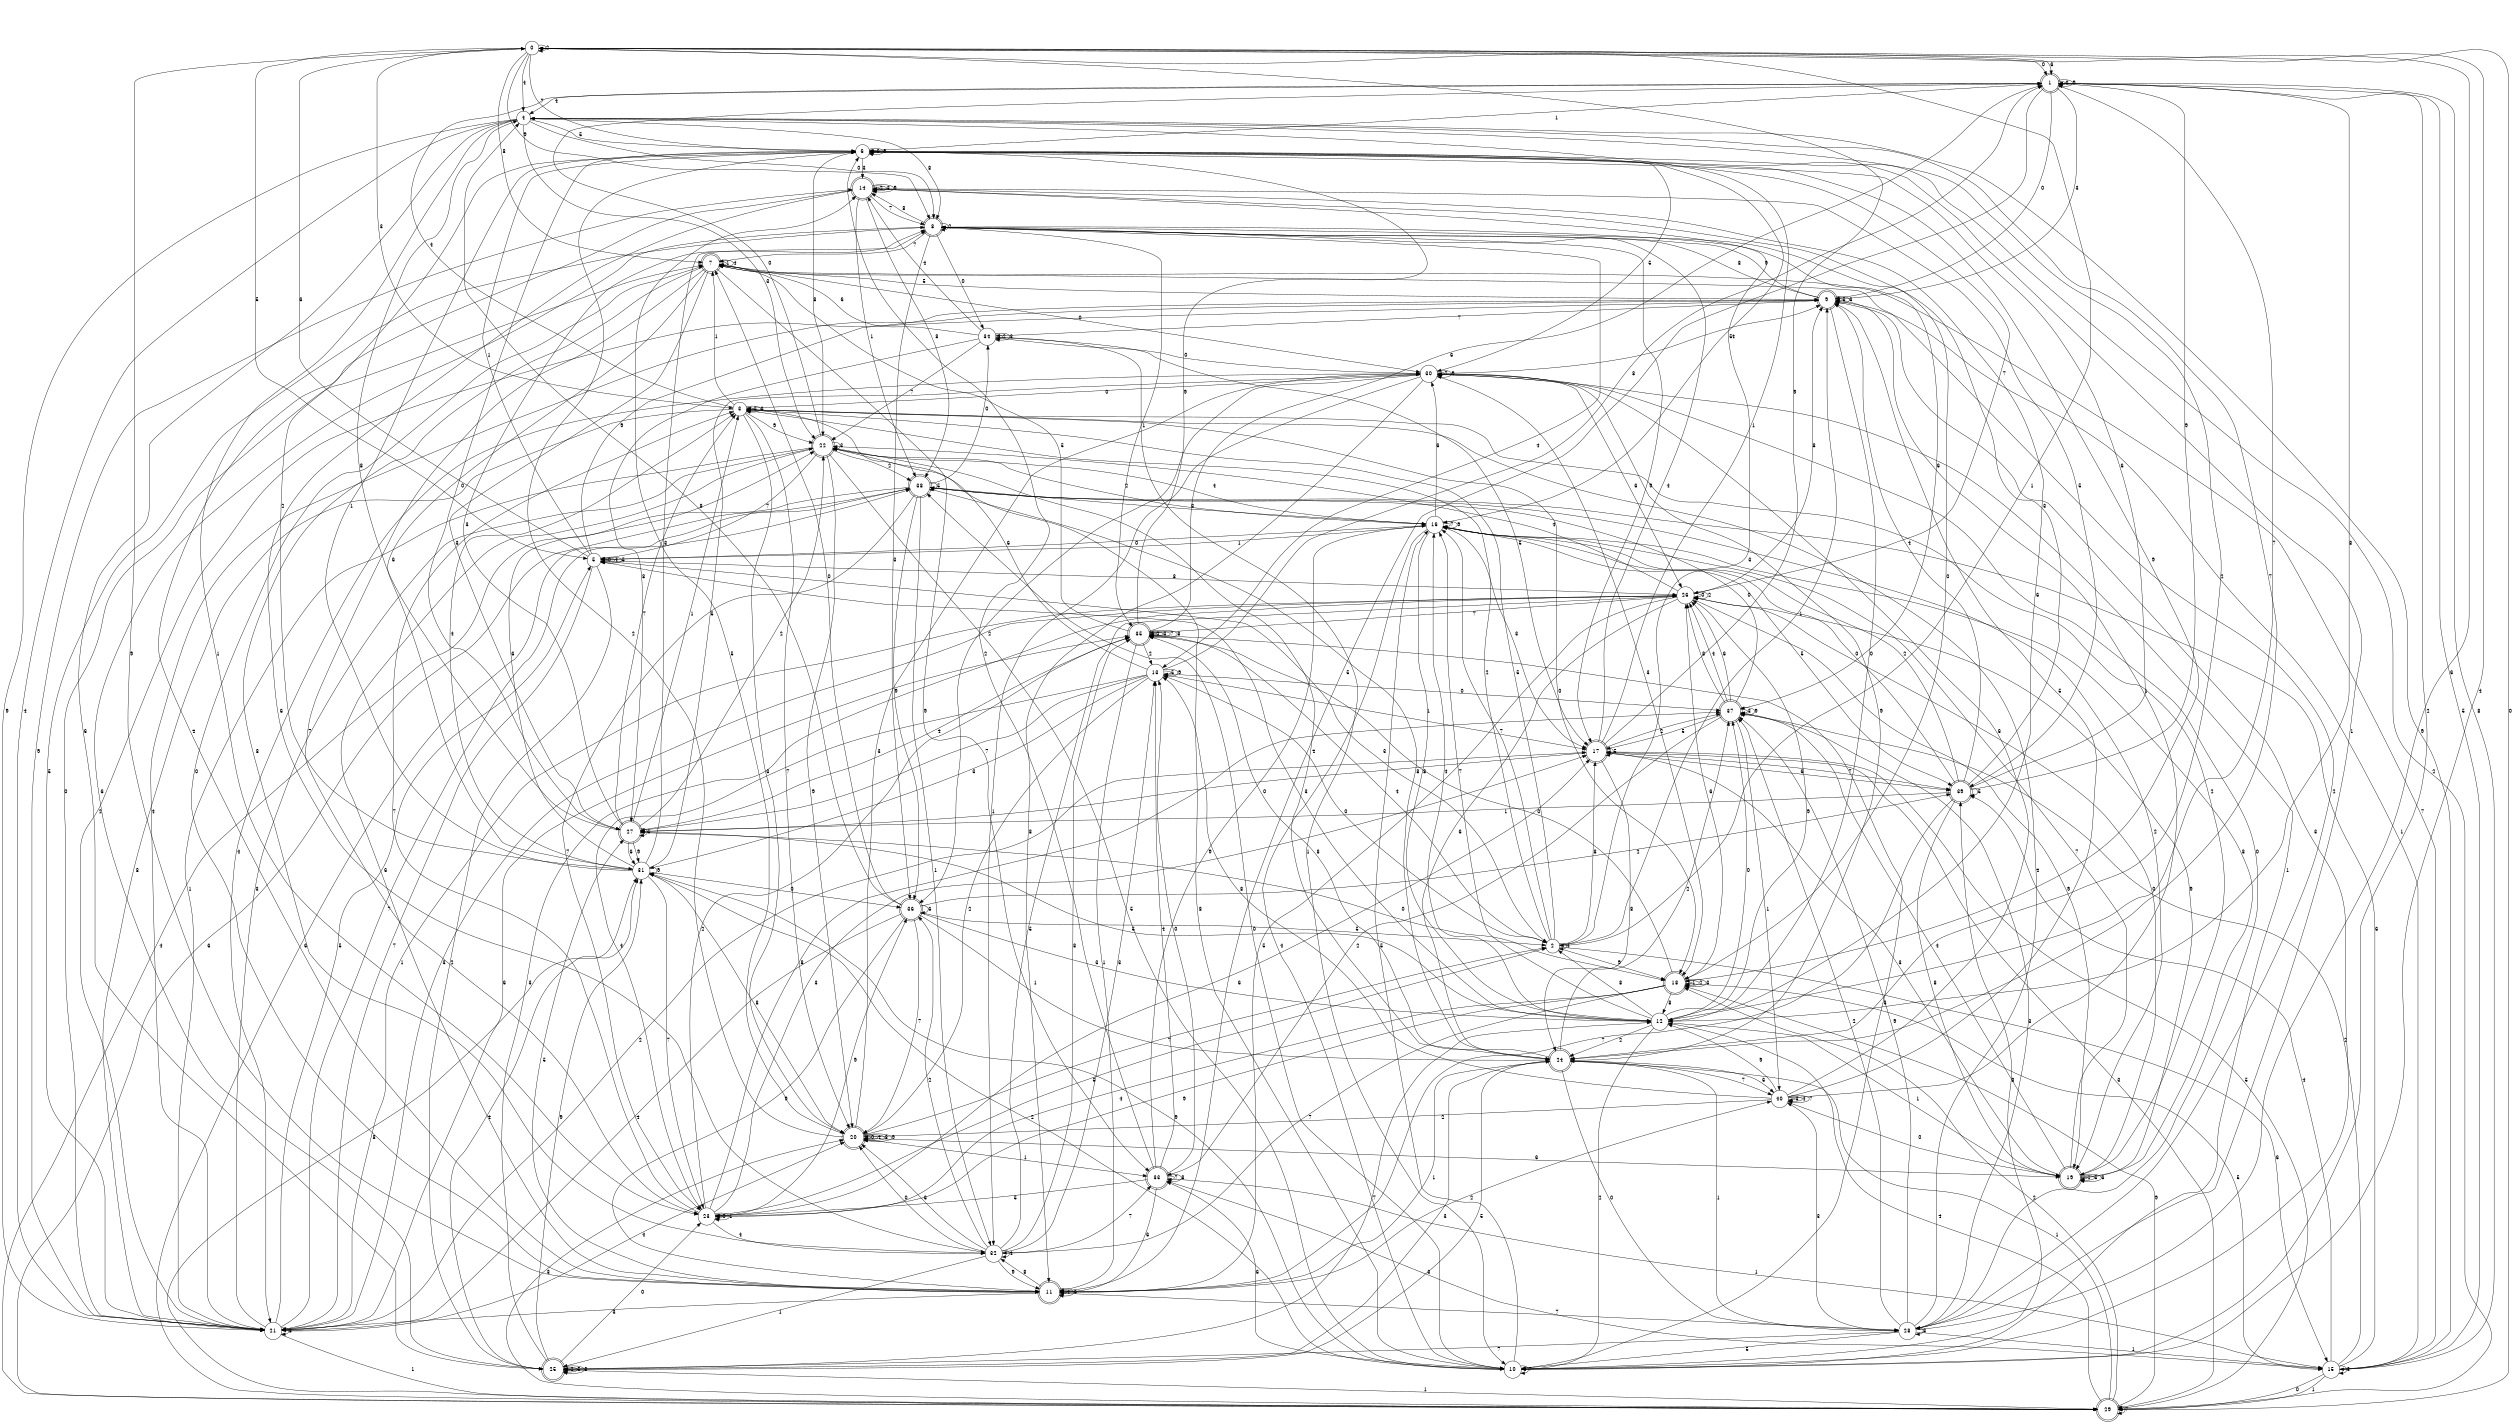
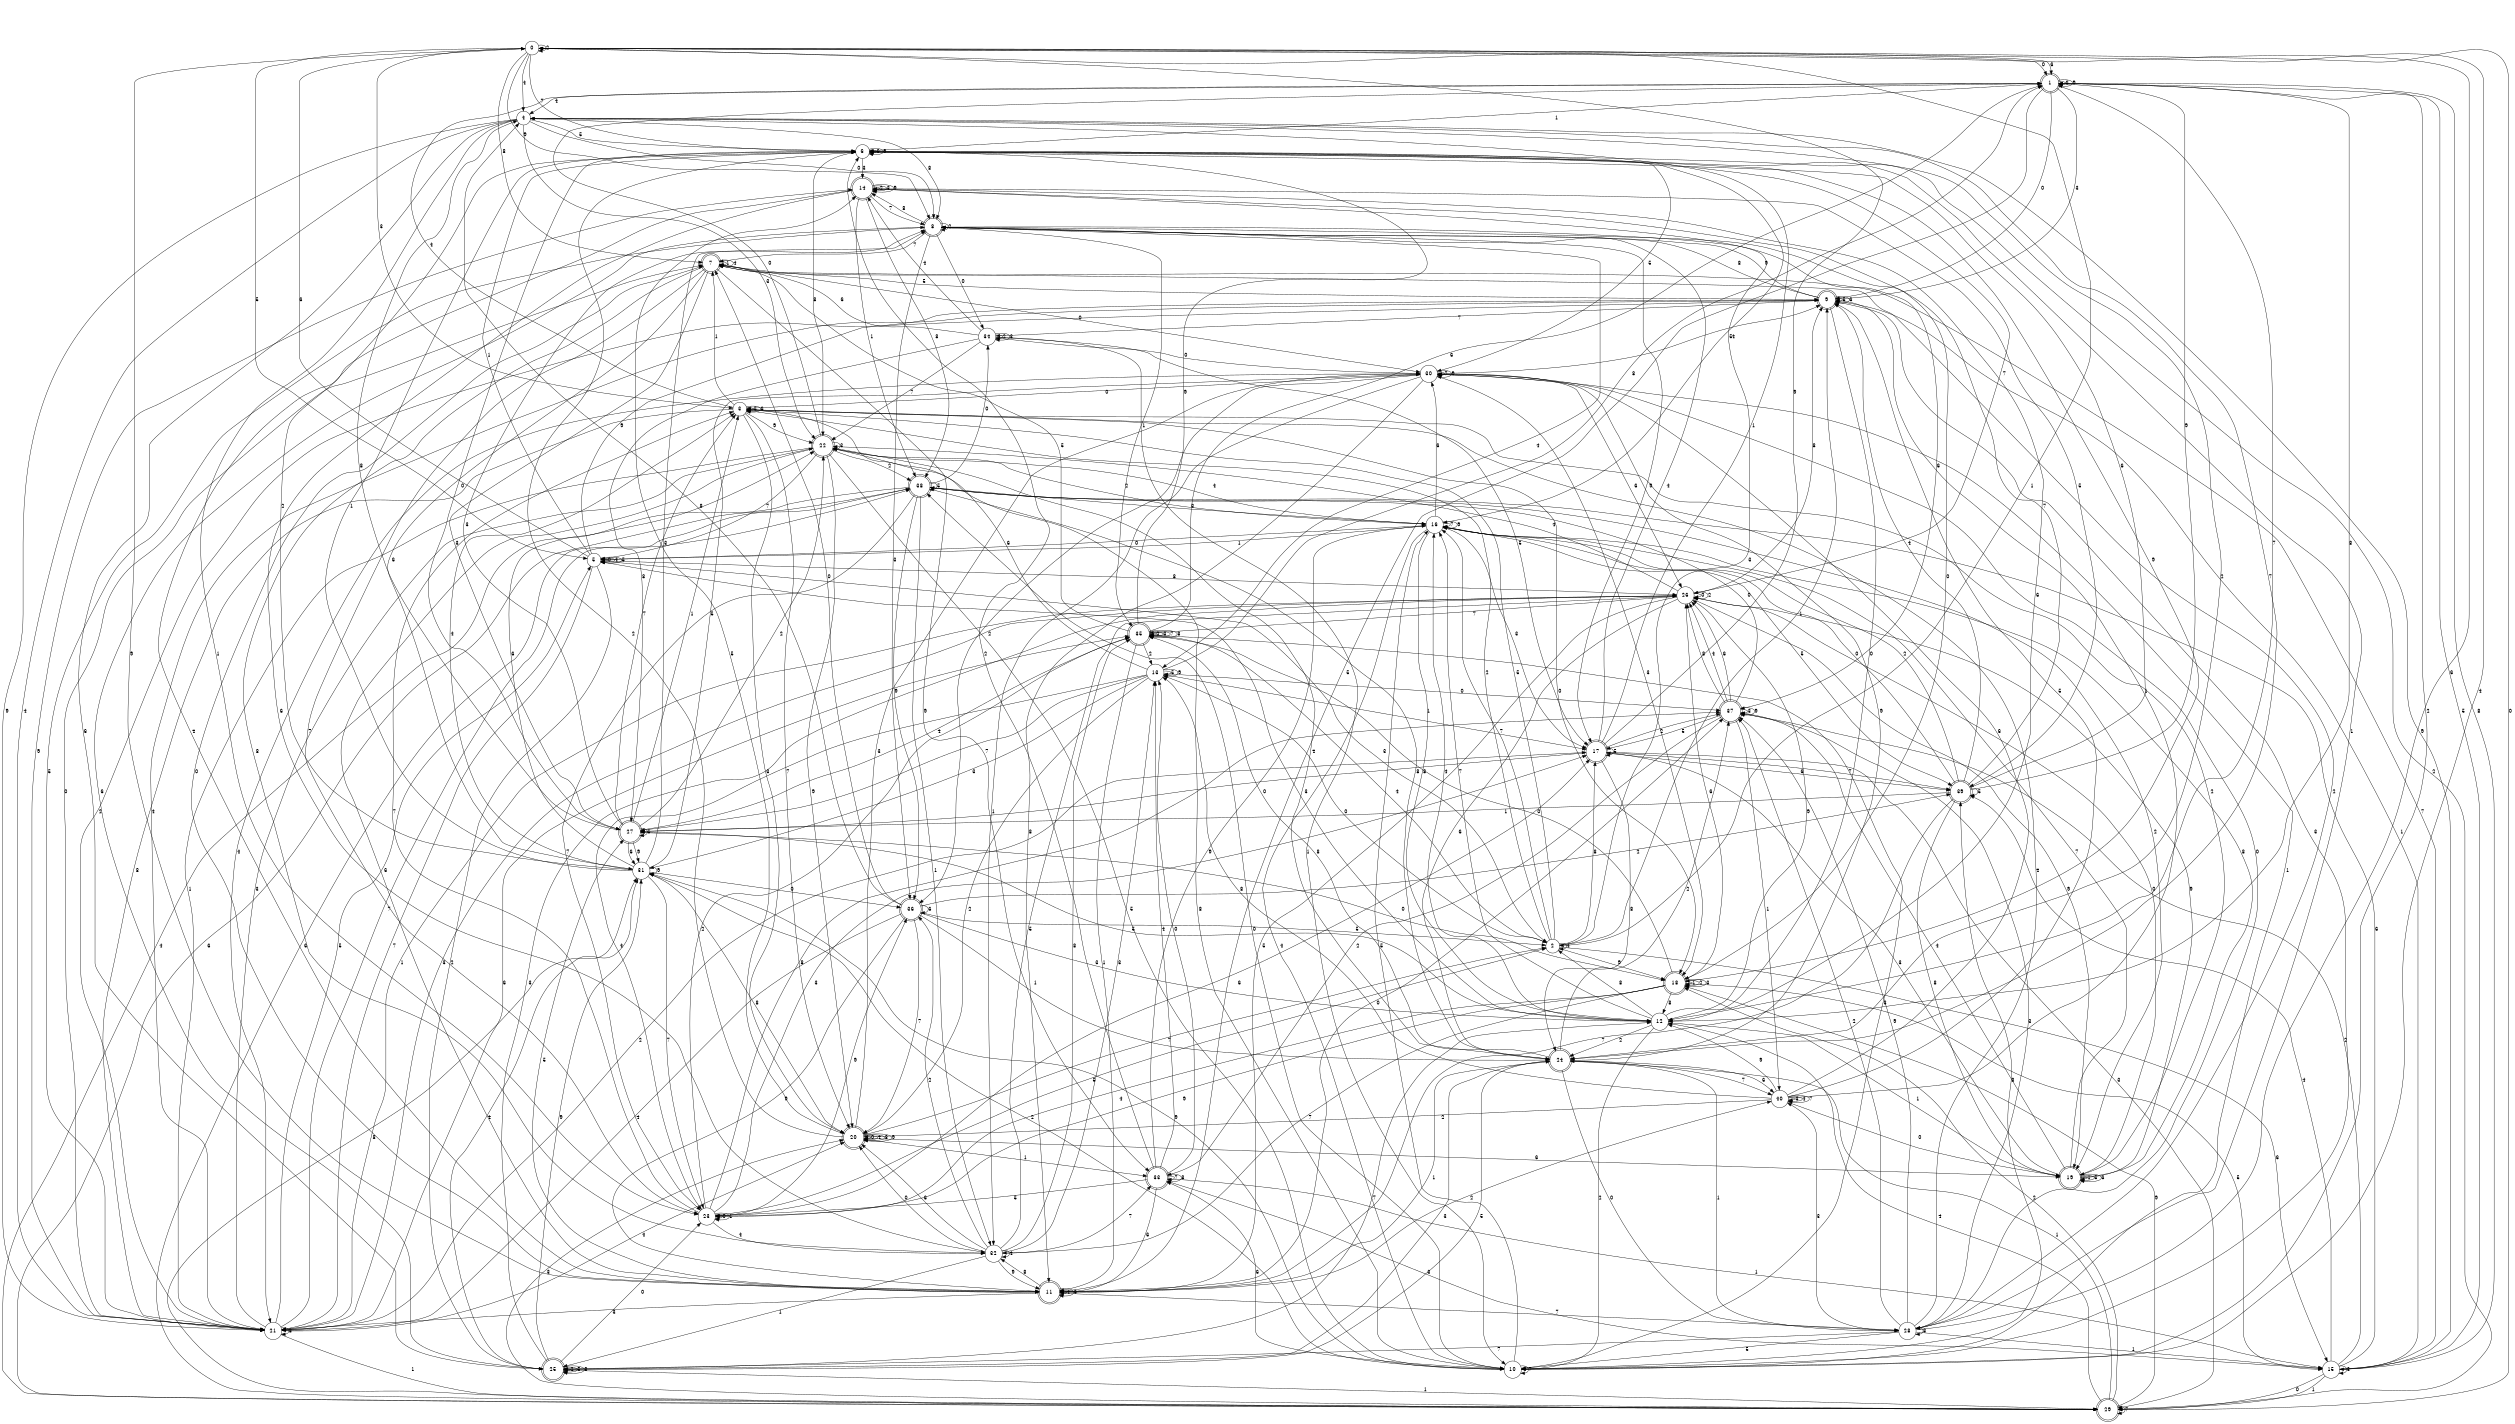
edge "39" -> "8": label "3" -> "7"
edge "12" -> "37": now "11" -> "37"
edge "29" -> "17": removed, label "5"
